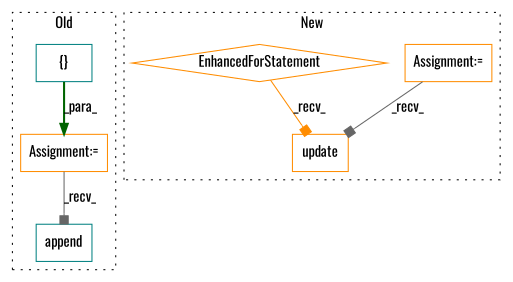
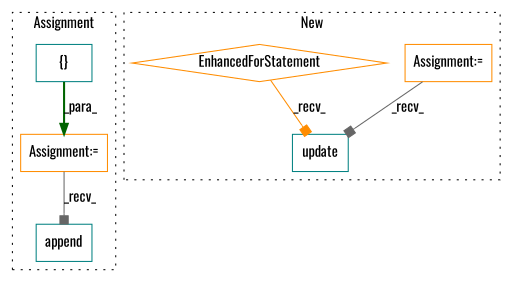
cluster "Old": label "Old" -> "Assignment"
node "update": color darkorange -> teal
